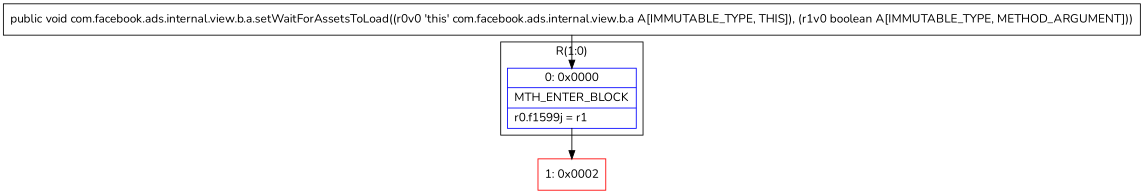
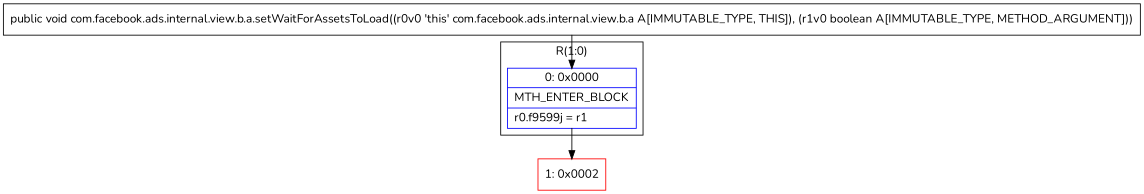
node "0: 0x0000": text "r0.f1599j = r1" -> "r0.f9599j = r1"
